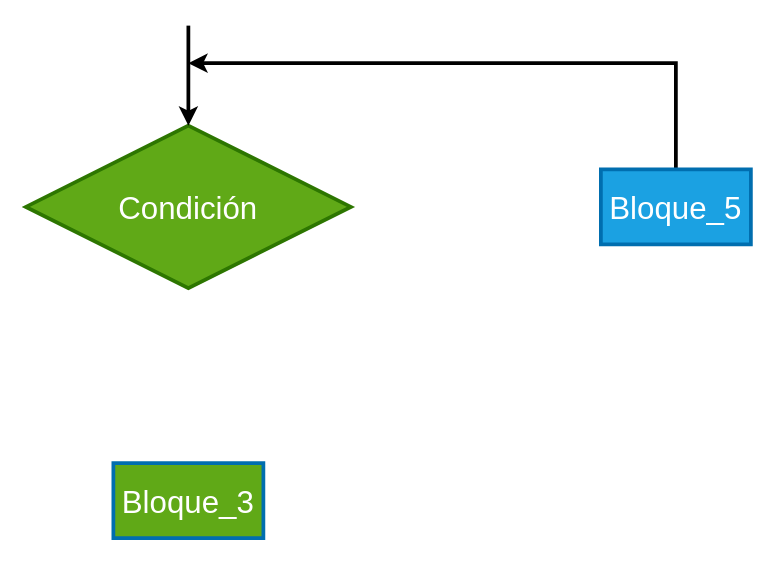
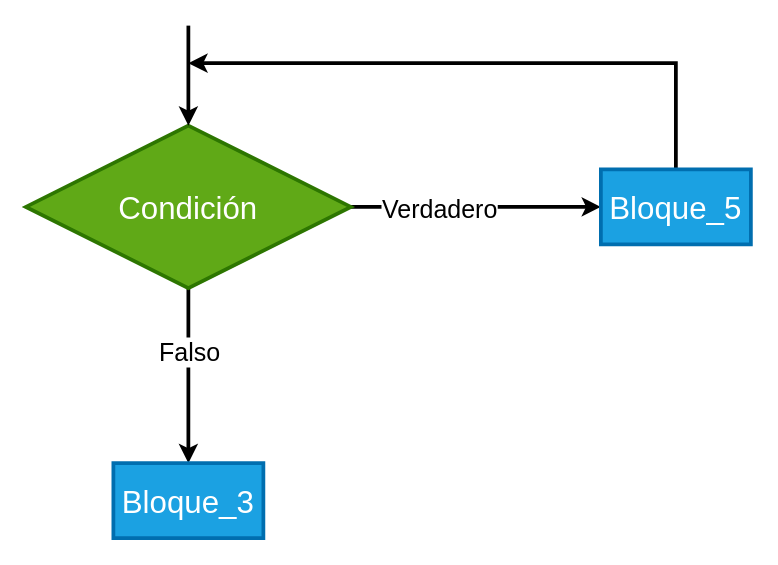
edge "Condición" -> "Bloque_5": added, label "Verdadero"
edge "Condición" -> "Bloque_3": added, label "Falso"
node "Bloque_3": fillcolor #60a917 -> #1ba1e2
